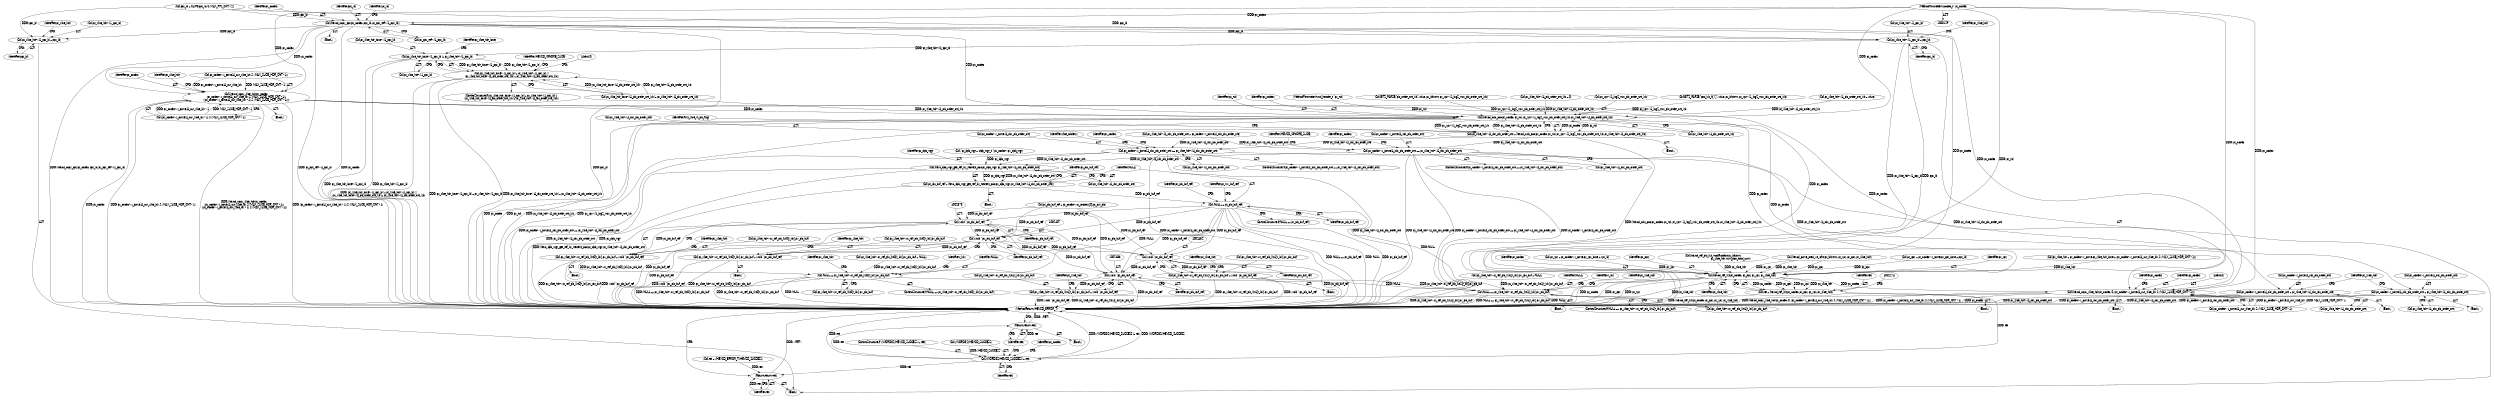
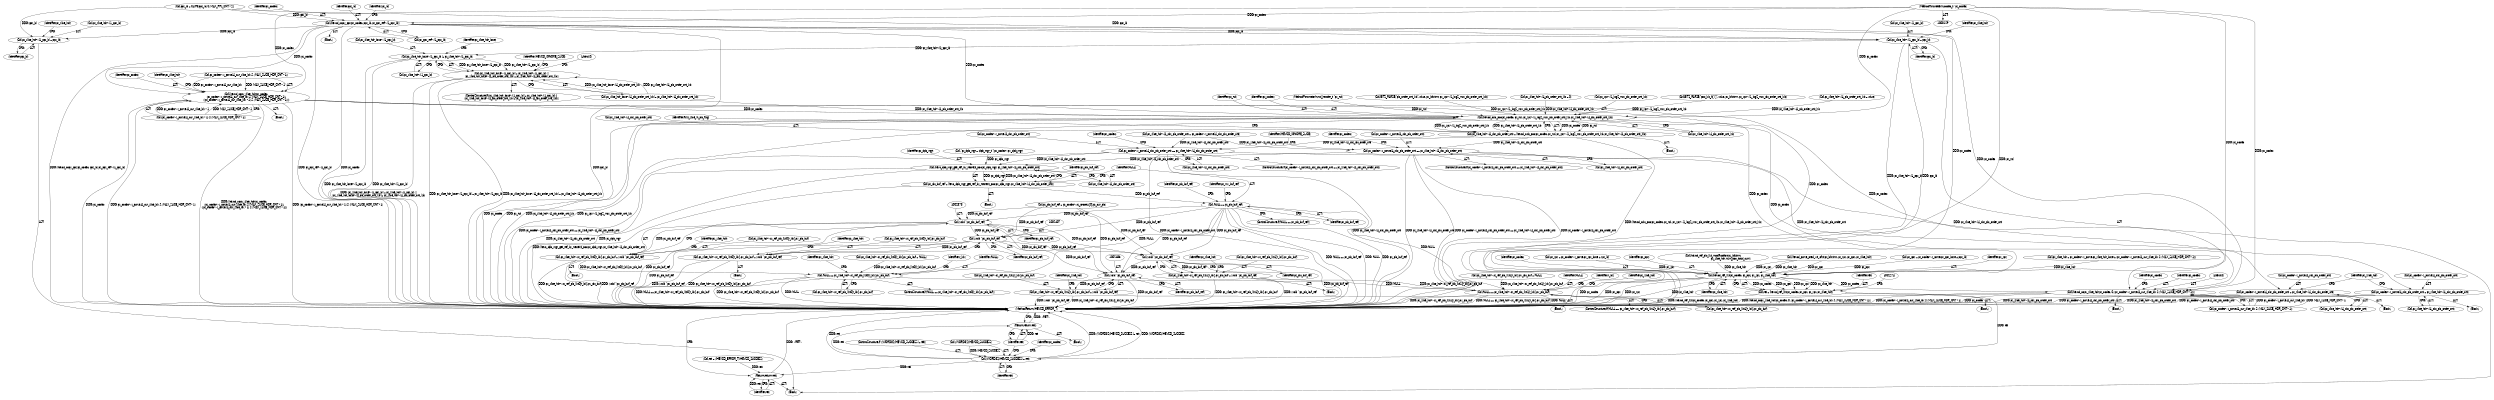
node "(Identifier,slice_address)": removed
node "1002452": removed
